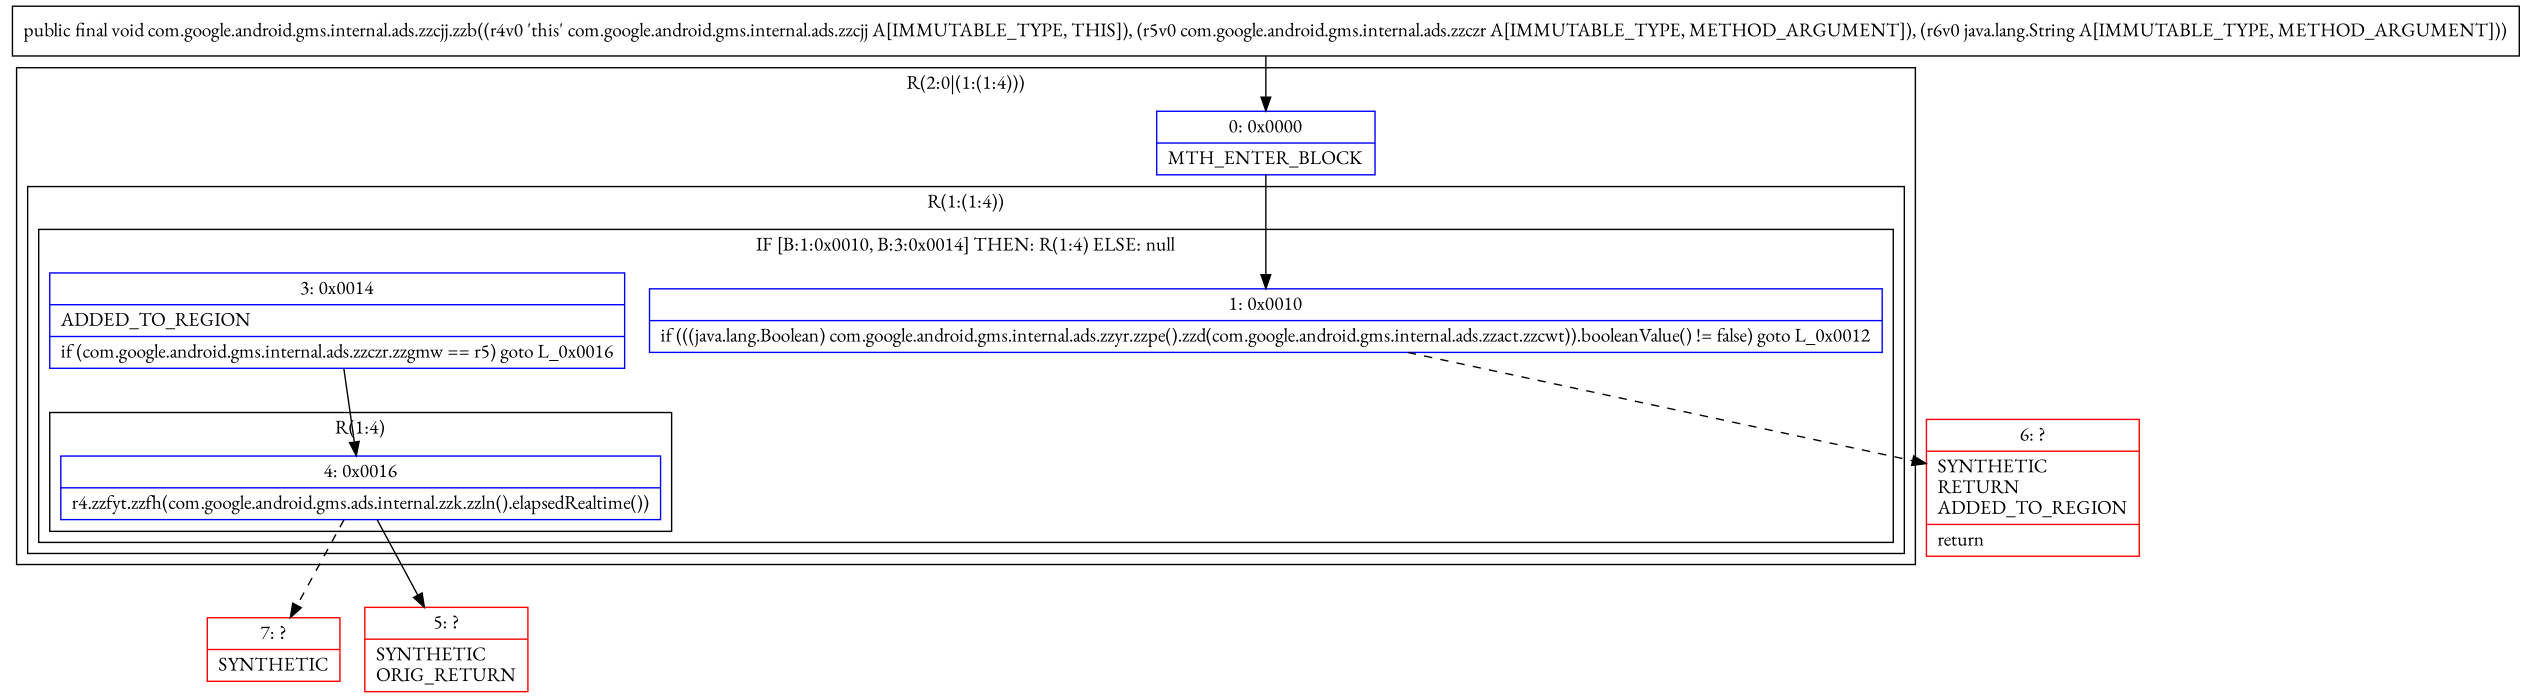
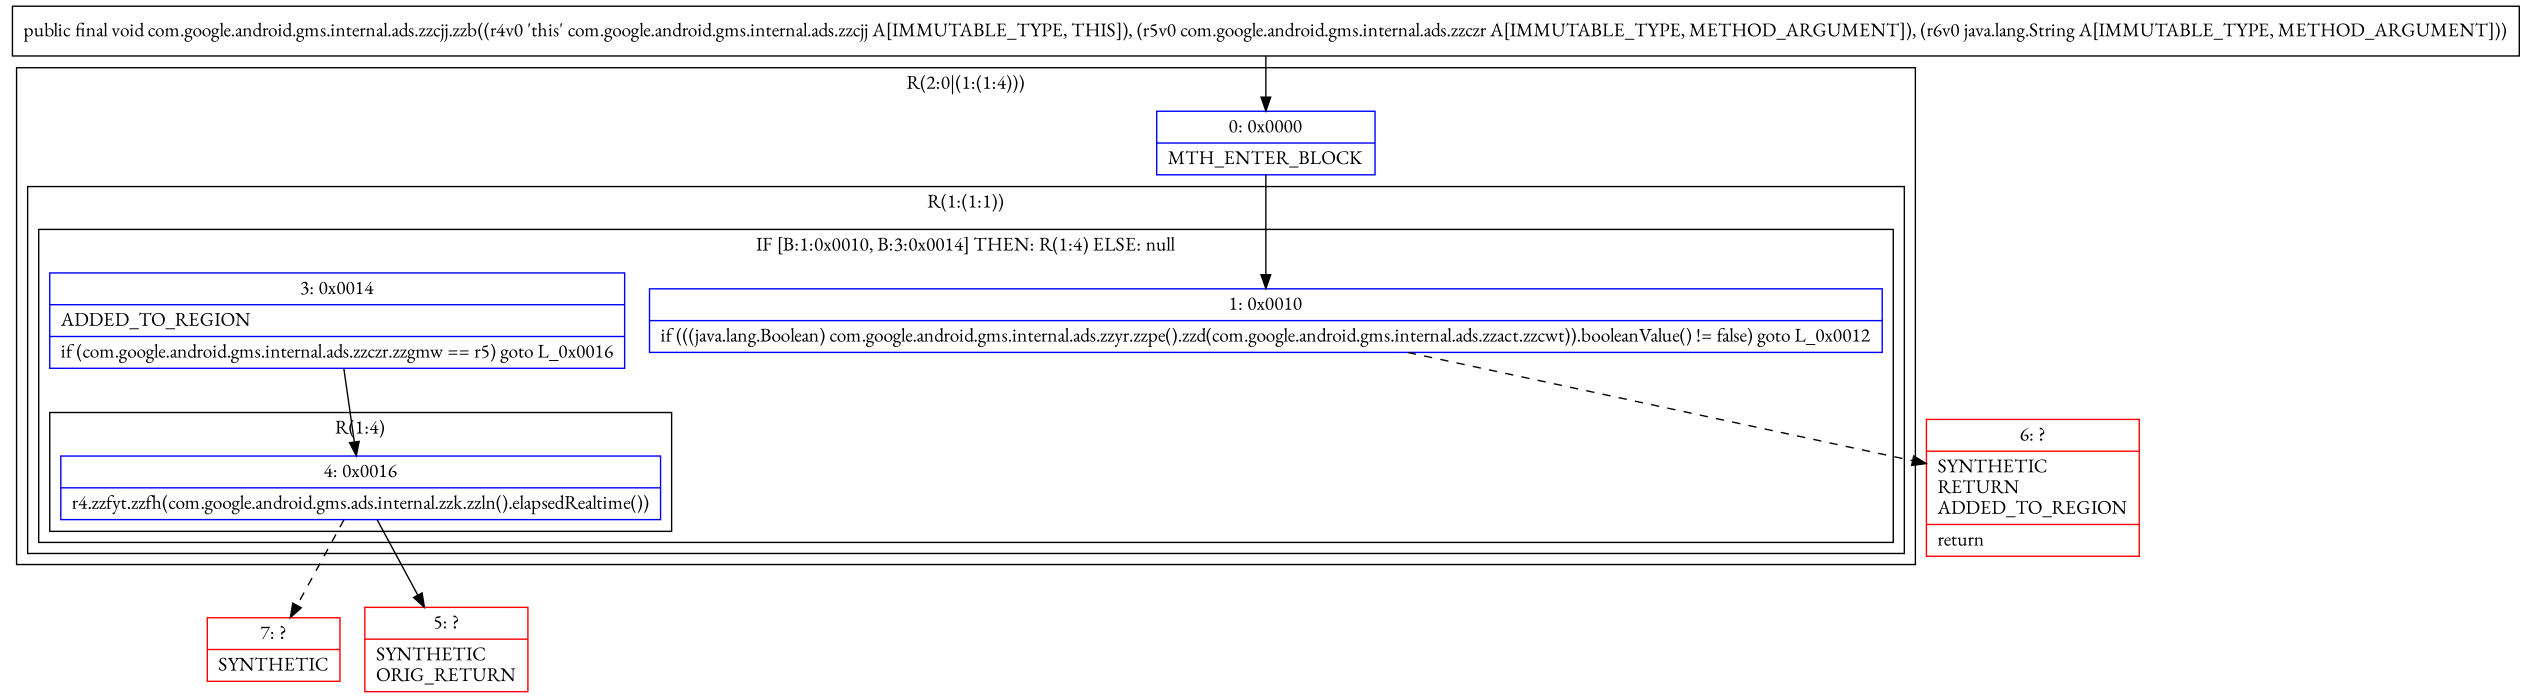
cluster "R(1:(1:4))": label "R(1:(1:4))" -> "R(1:(1:1))"
